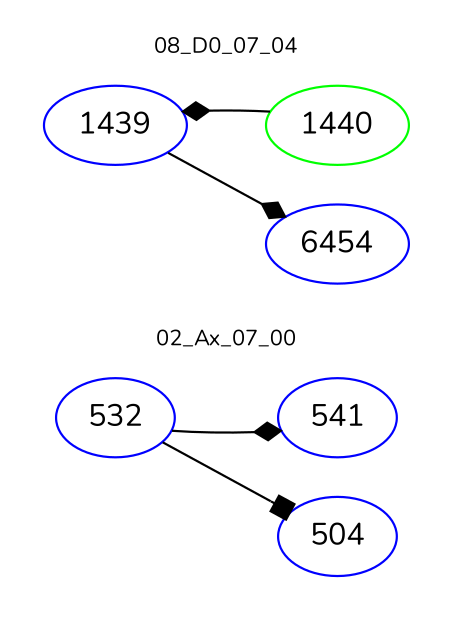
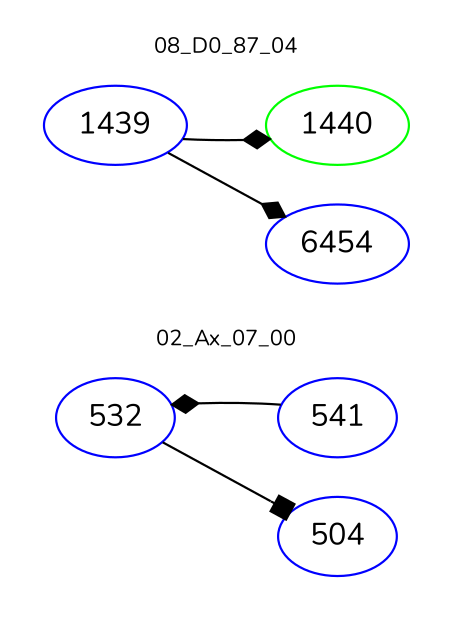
cluster "08_D0_07_04": label "08_D0_07_04" -> "08_D0_87_04"
edge "1440" -> "1439": reversed
edge "532" -> "541": reversed
